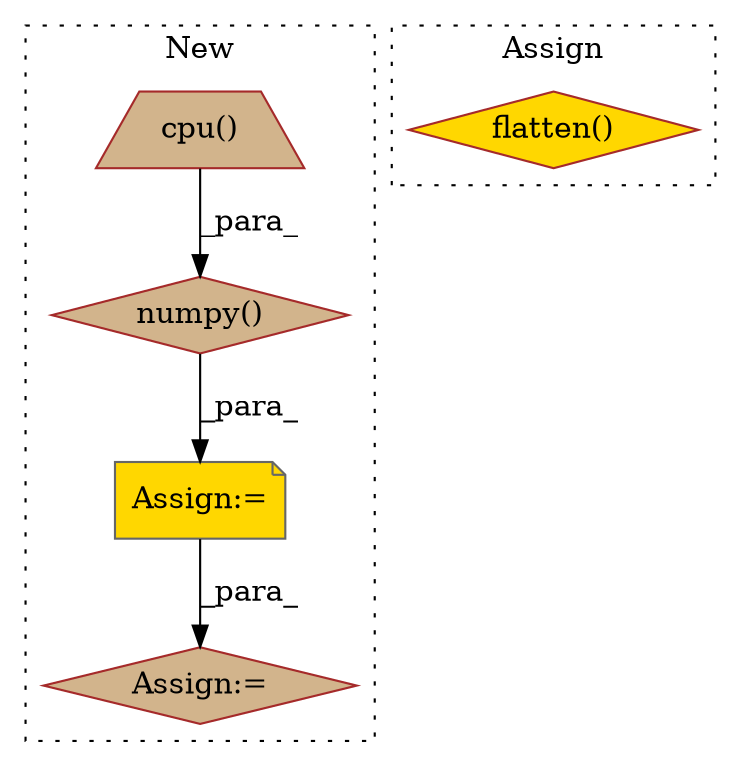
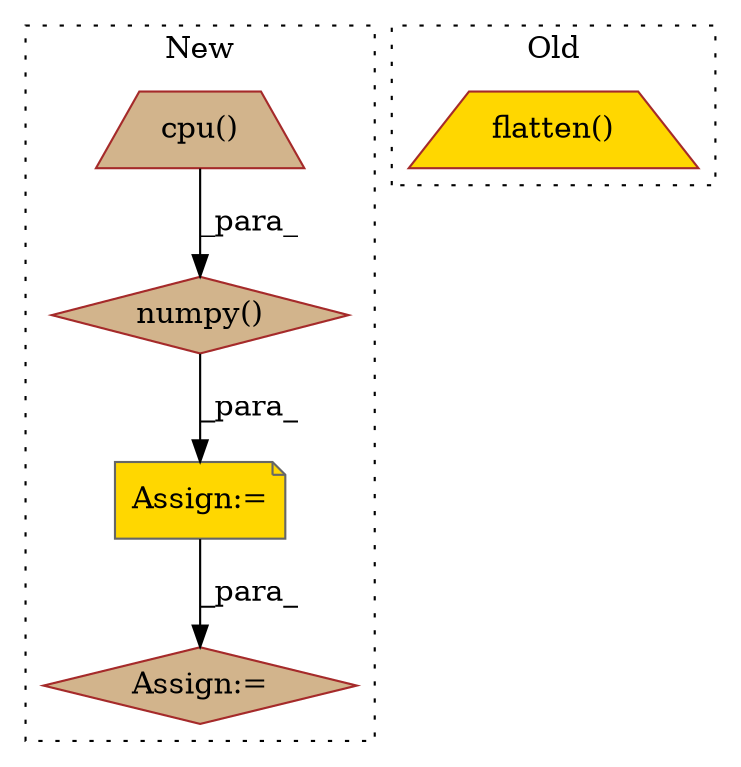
cluster "Assign": label "Assign" -> "Old"
node "flatten()": shape diamond -> trapezium
